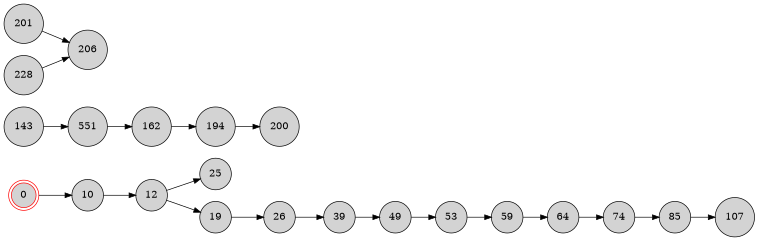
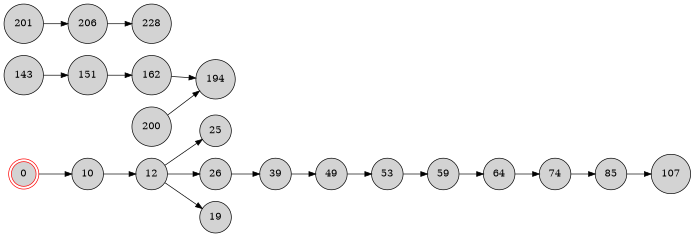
edge "228" -> "206": reversed
node "551": label "551" -> "151"
edge "194" -> "200": reversed
edge "19" -> "26": now "12" -> "26"
